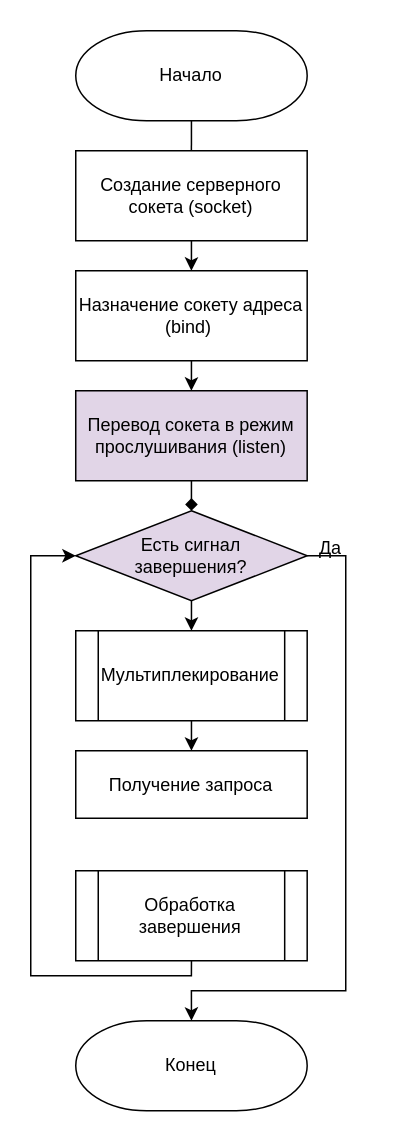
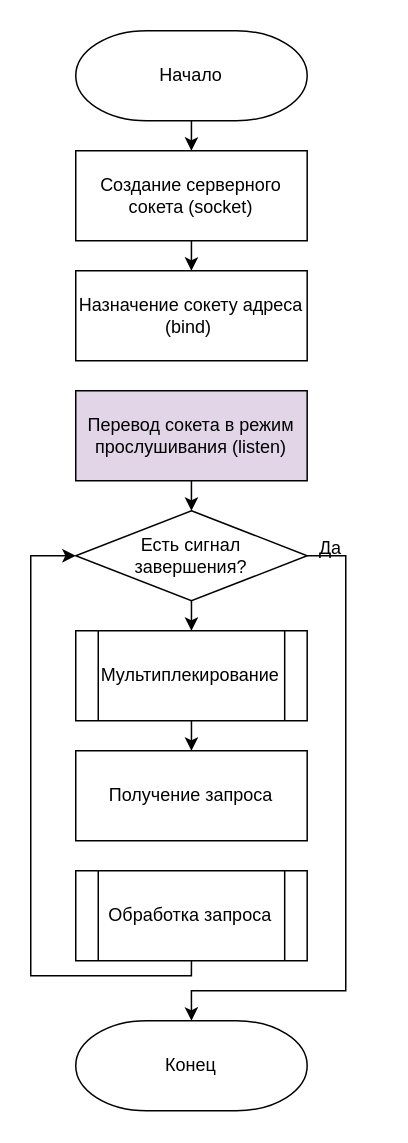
edge "Начало" -- "Создание серверного сокета (socket)": arrowhead none -> classic
edge "Назначение сокету адреса (bind)" -> "Перевод сокета в режим прослушивания (listen)": removed
edge "Перевод сокета в режим прослушивания (listen)" -> "Есть сигнал завершения?": arrowhead diamond -> classic
node "Есть сигнал завершения?": fillcolor #e1d5e7 -> #ffffff
node "Получение запроса": size 231x68 -> 231x90
node "Обработка завершения": label "Обработка завершения" -> "Обработка запроса"
